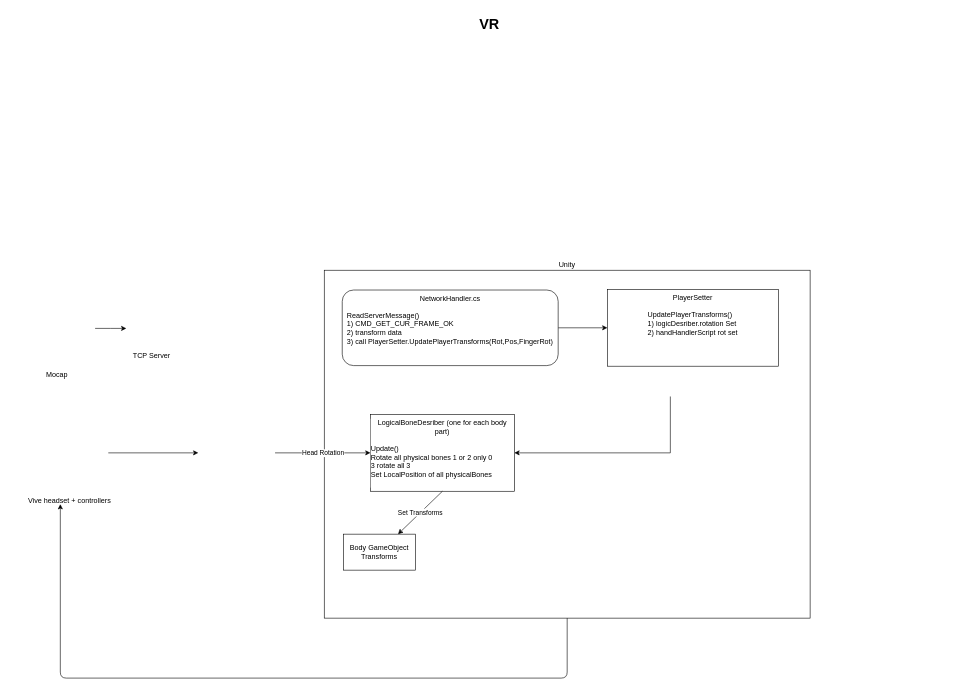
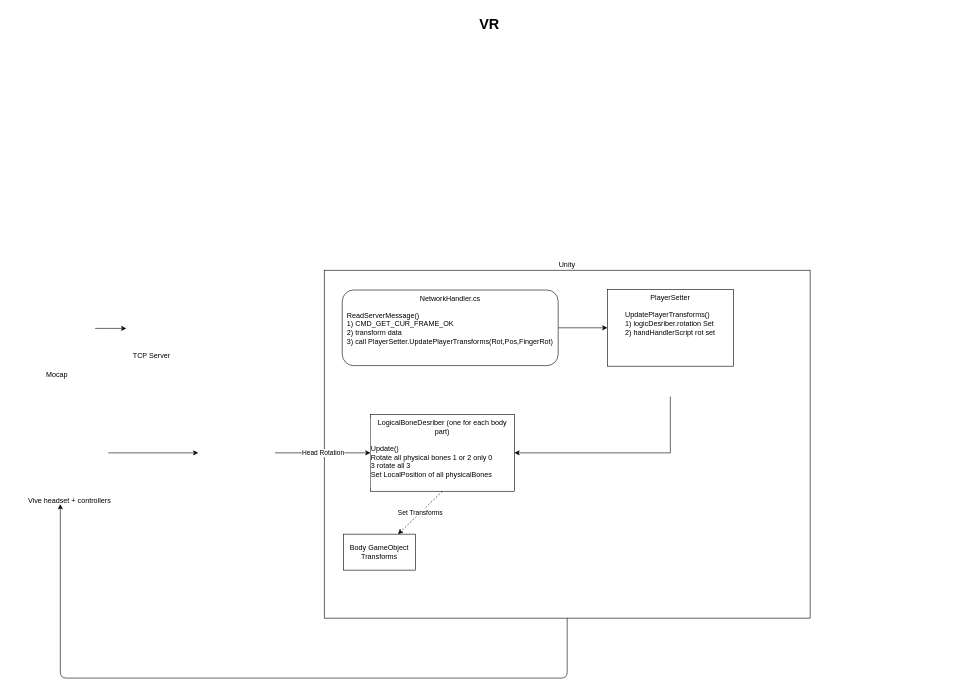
node "PlayerSetter UpdatePlayerTransforms() 1) logicDesriber.rotation Set 2) handHandlerScript rot set": size 171x77 -> 126x77
edge "LogicalBoneDesriber (one for each body part) Update() Rotate all physical bones 1 or 2 only 0 3 rotate all 3 Set LocalPosition of all physicalBones" -> "Body GameObject Transforms": style solid -> dashed
